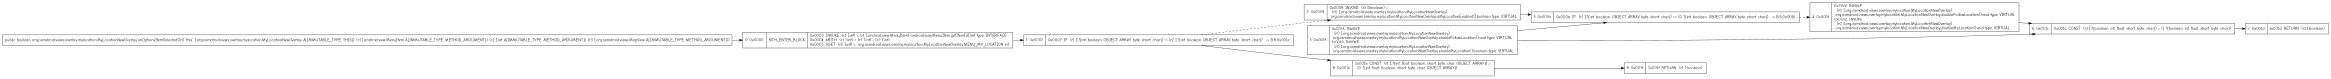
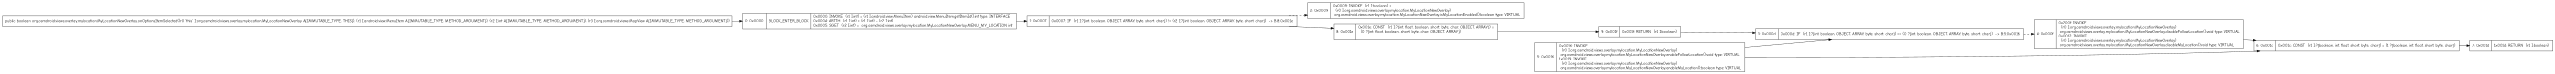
edge "2: 0x0009" -> "3: 0x000d": now "9: 0x001f" -> "3: 0x000d"
node "0: 0x0000": text "MTH_ENTER_BLOCK" -> "BLOCK_ENTER_BLOCK"
